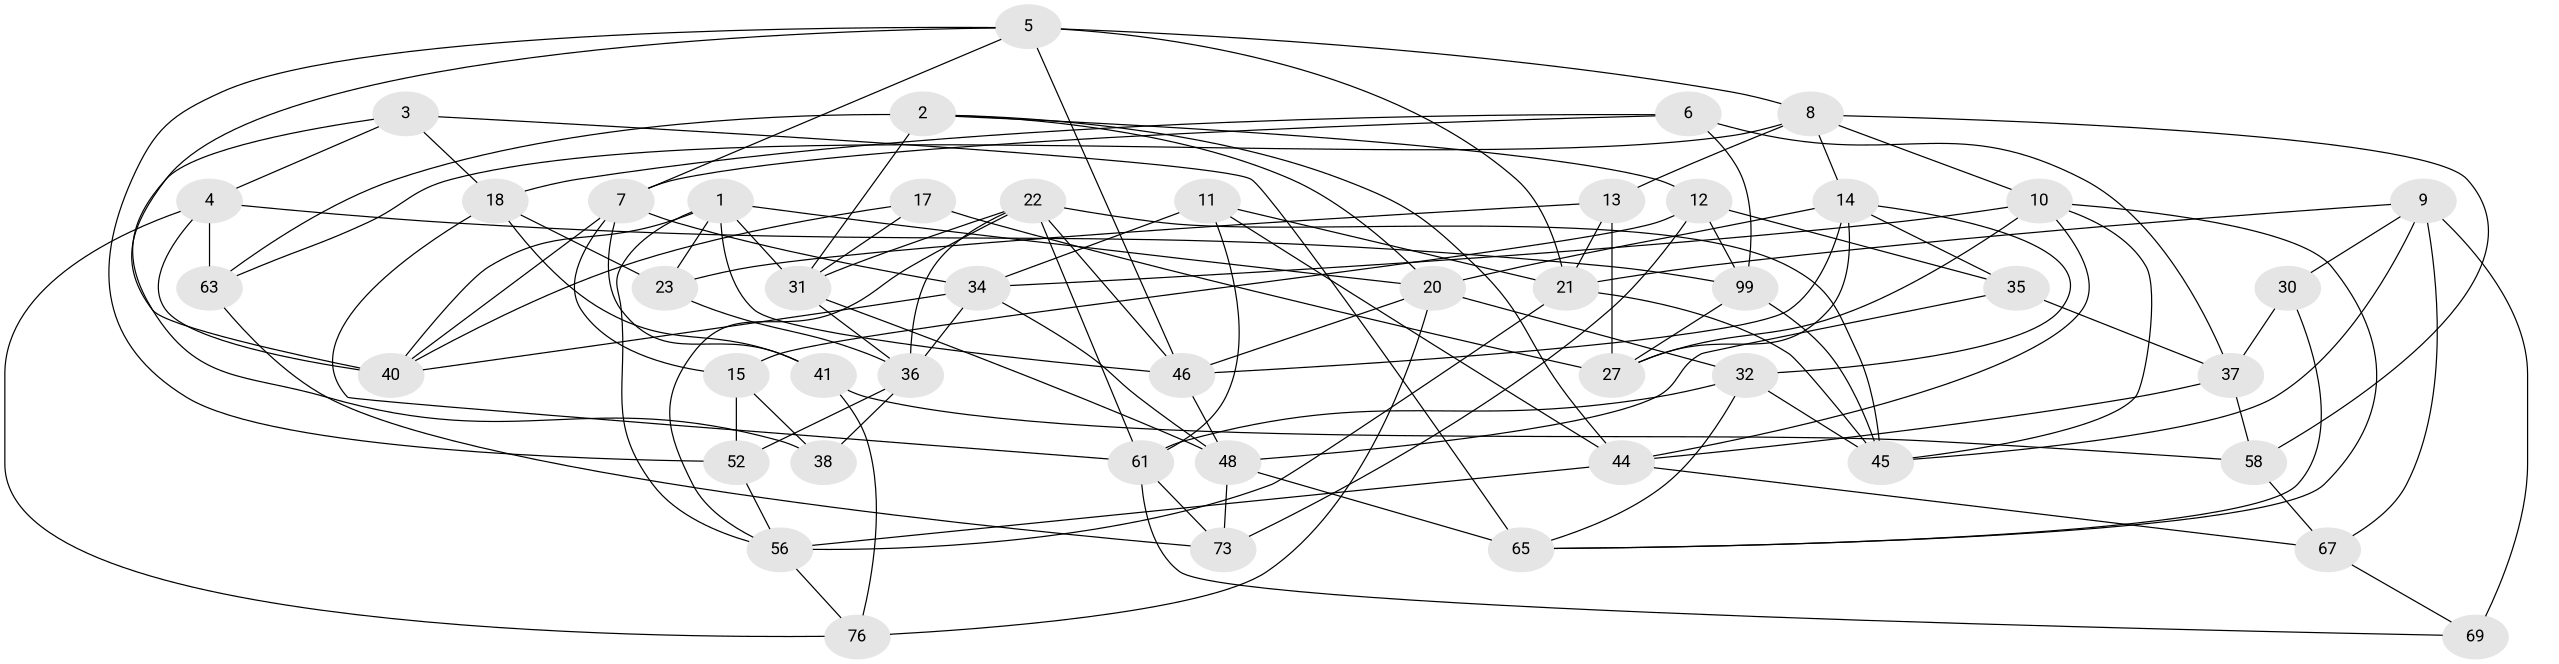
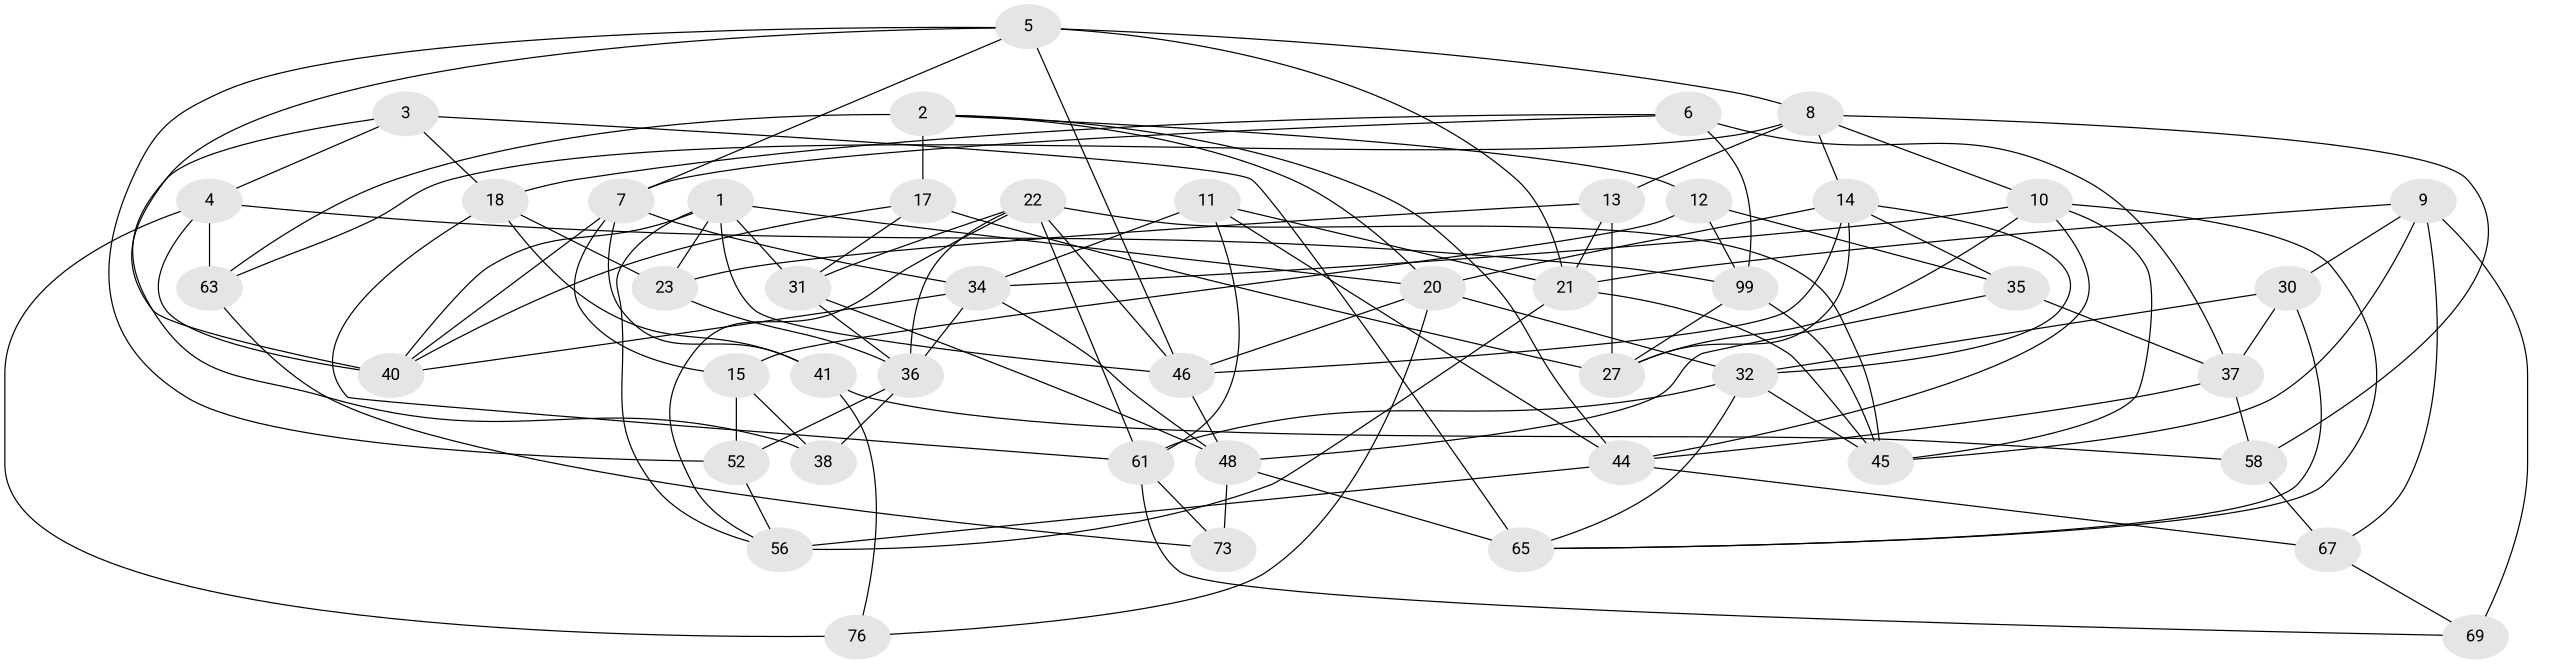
edge "2" -- "31": now "2" -- "17"
edge "30" -- "32": added
edge "12" -- "73": removed
edge "56" -- "76": removed
